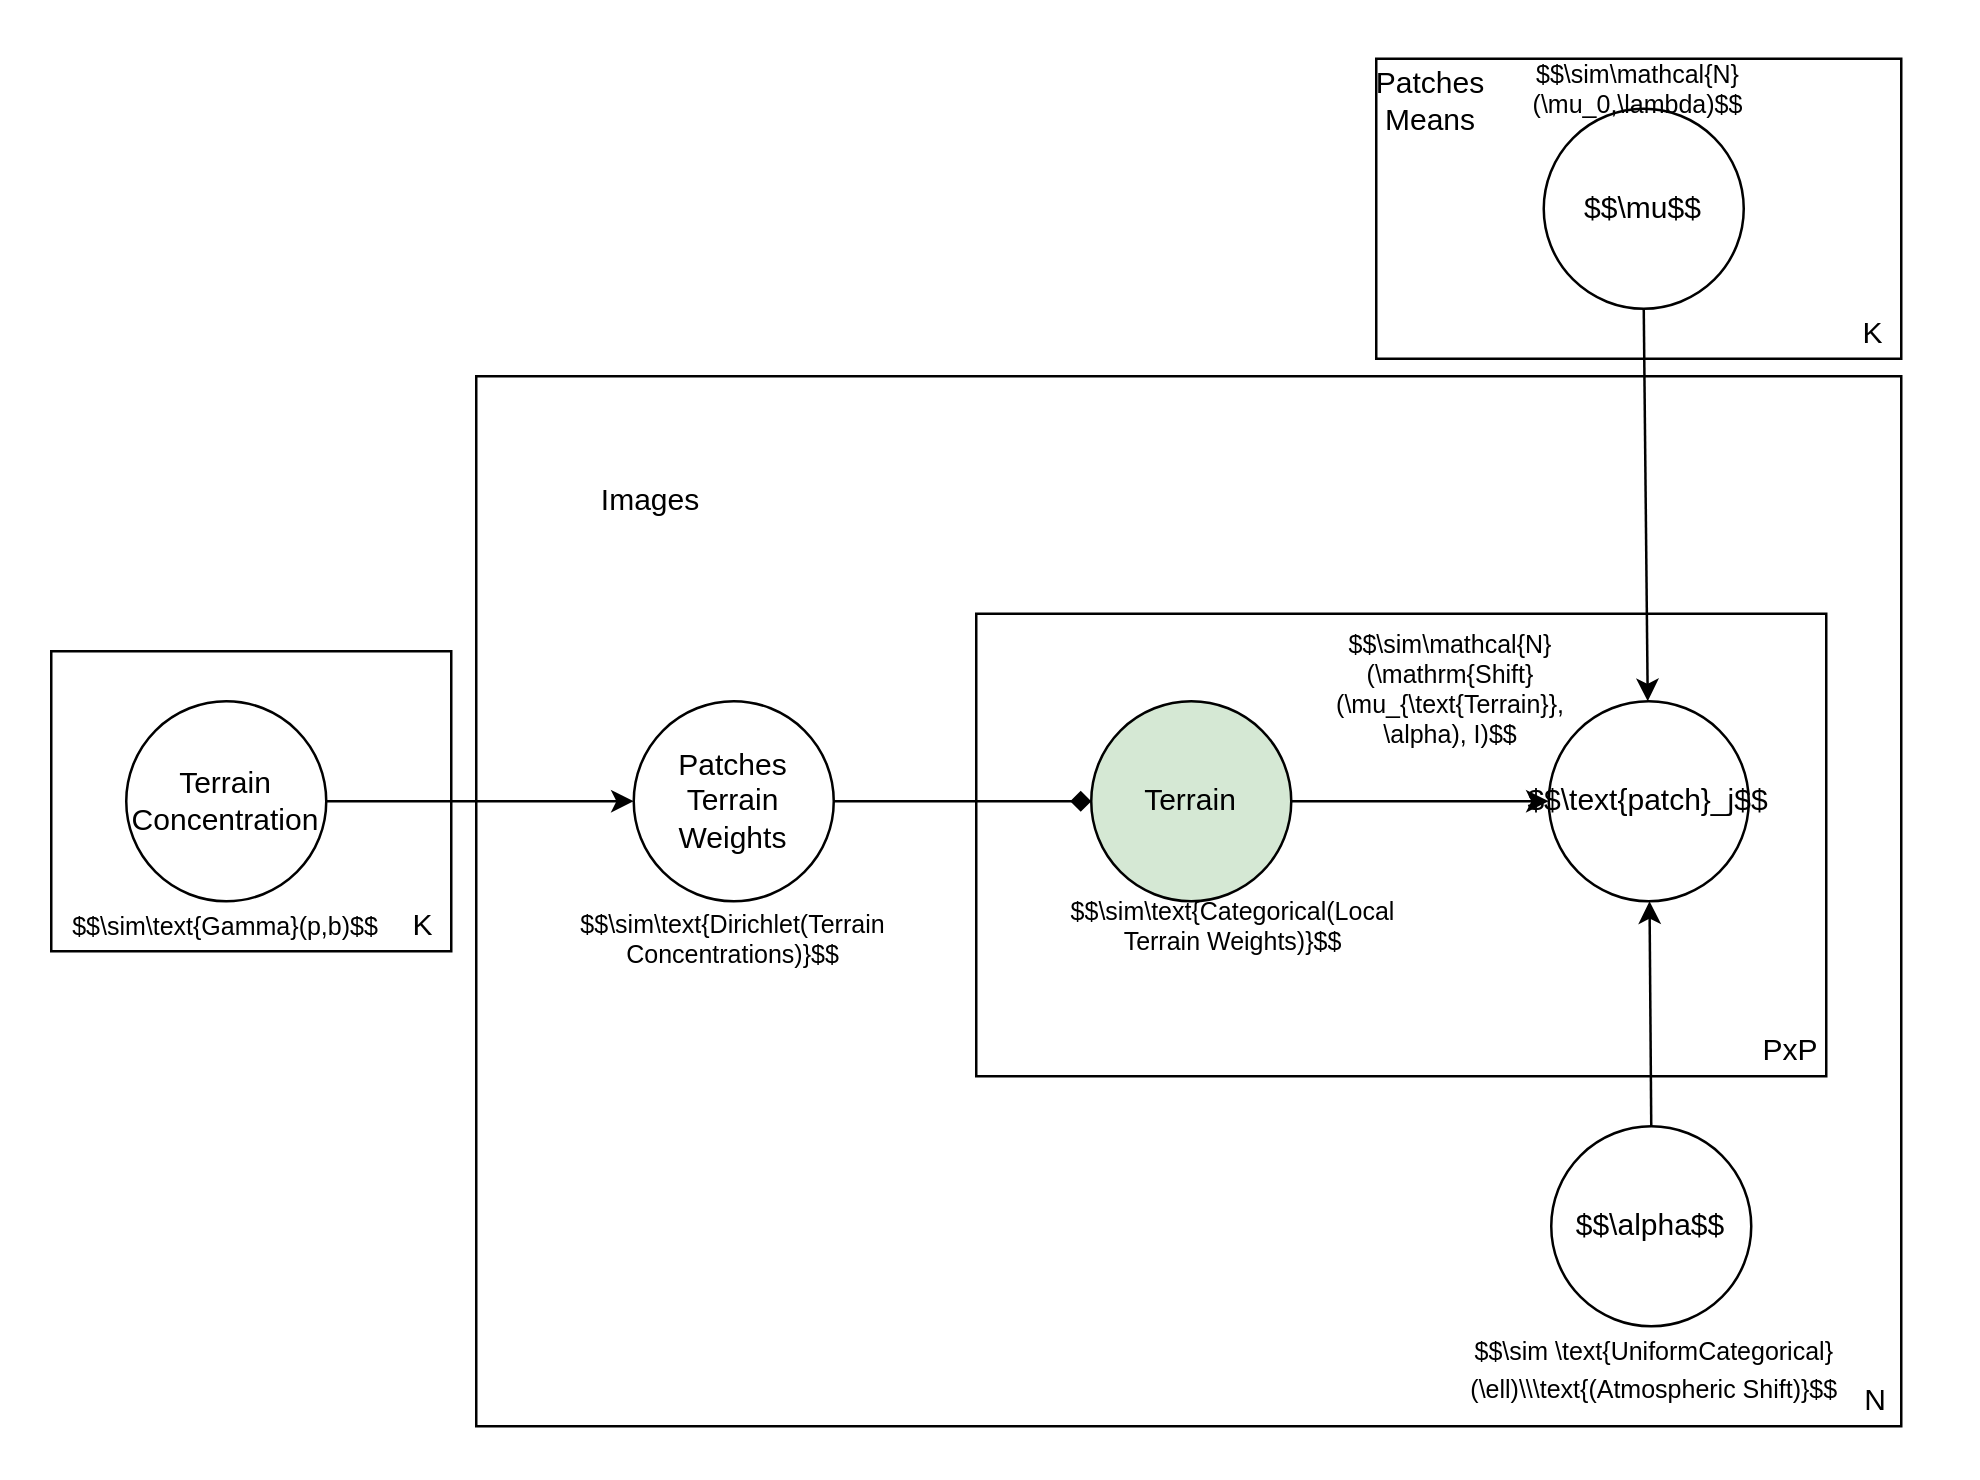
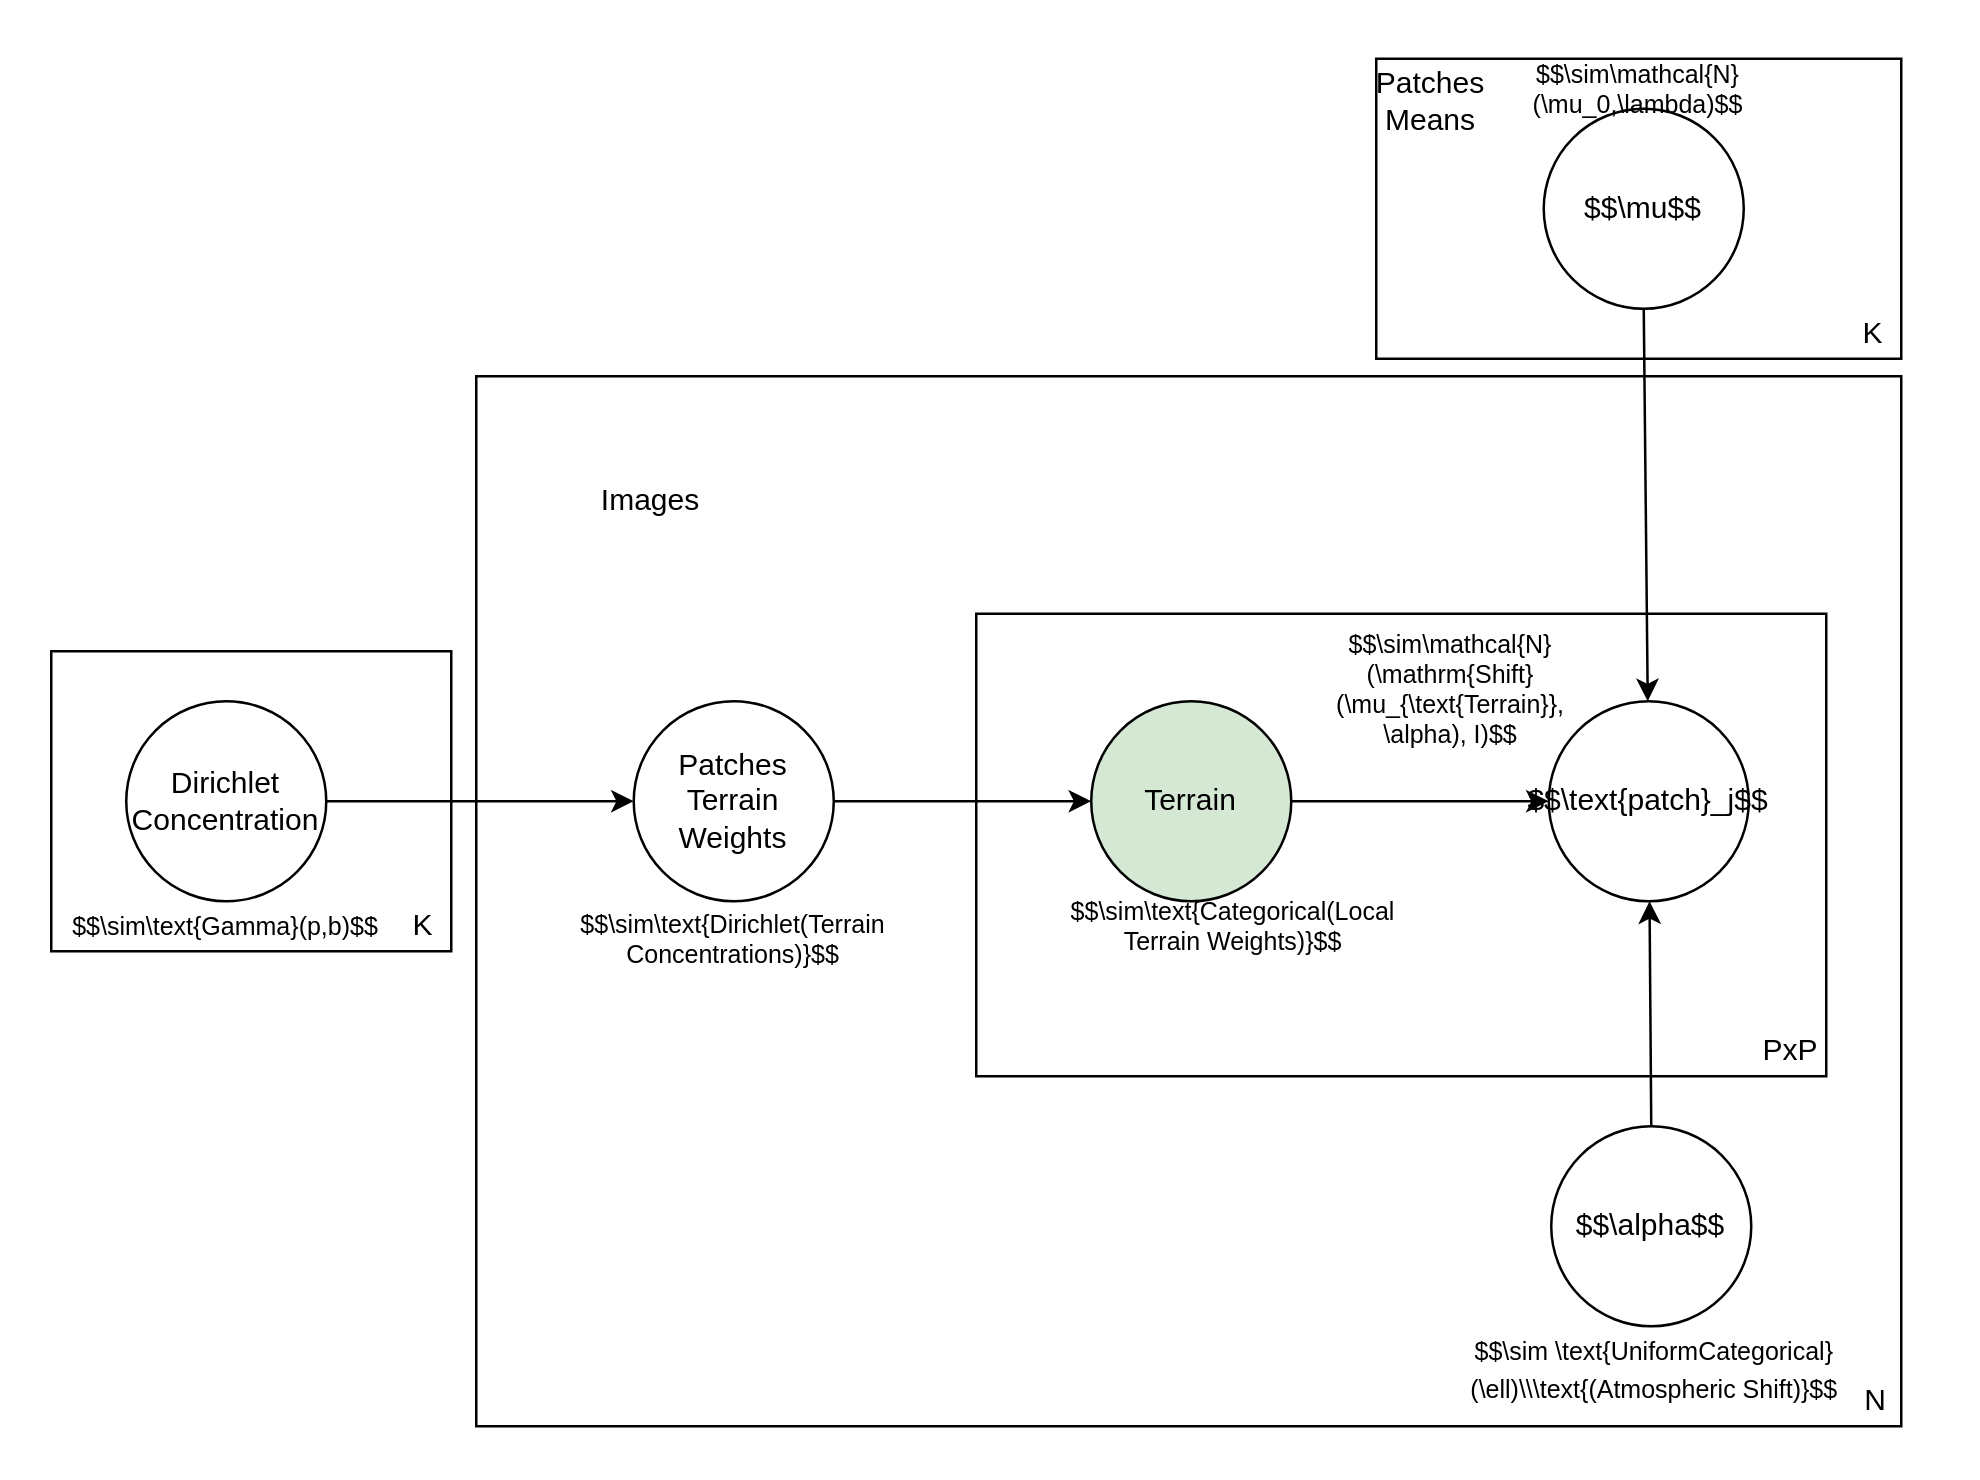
node "Terrain Concentration": label "Terrain Concentration" -> "Dirichlet Concentration"
edge "Patches Terrain Weights" -> "Terrain": arrowhead diamond -> classic
